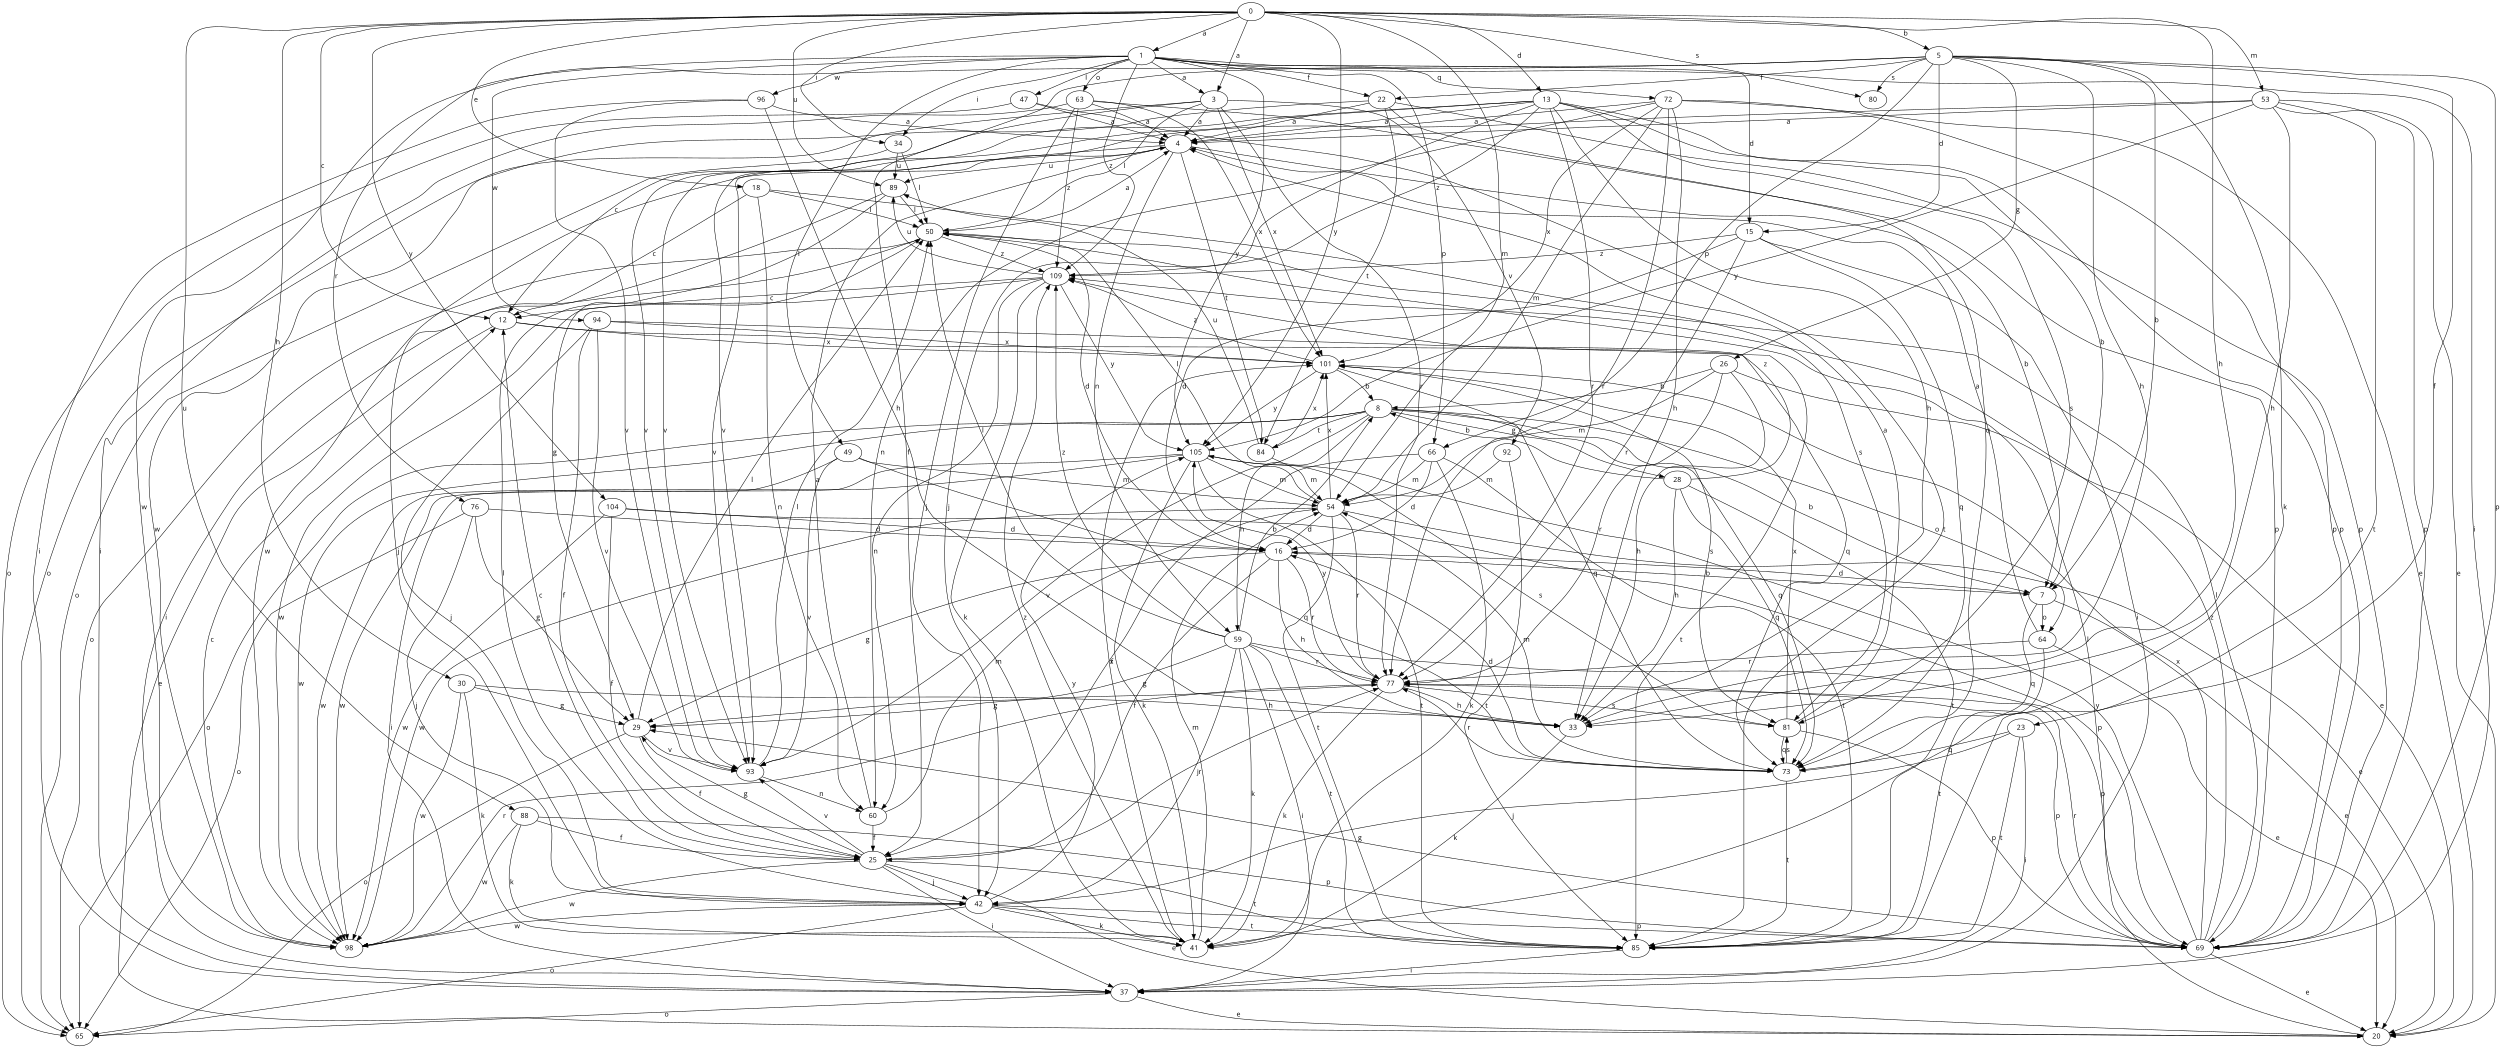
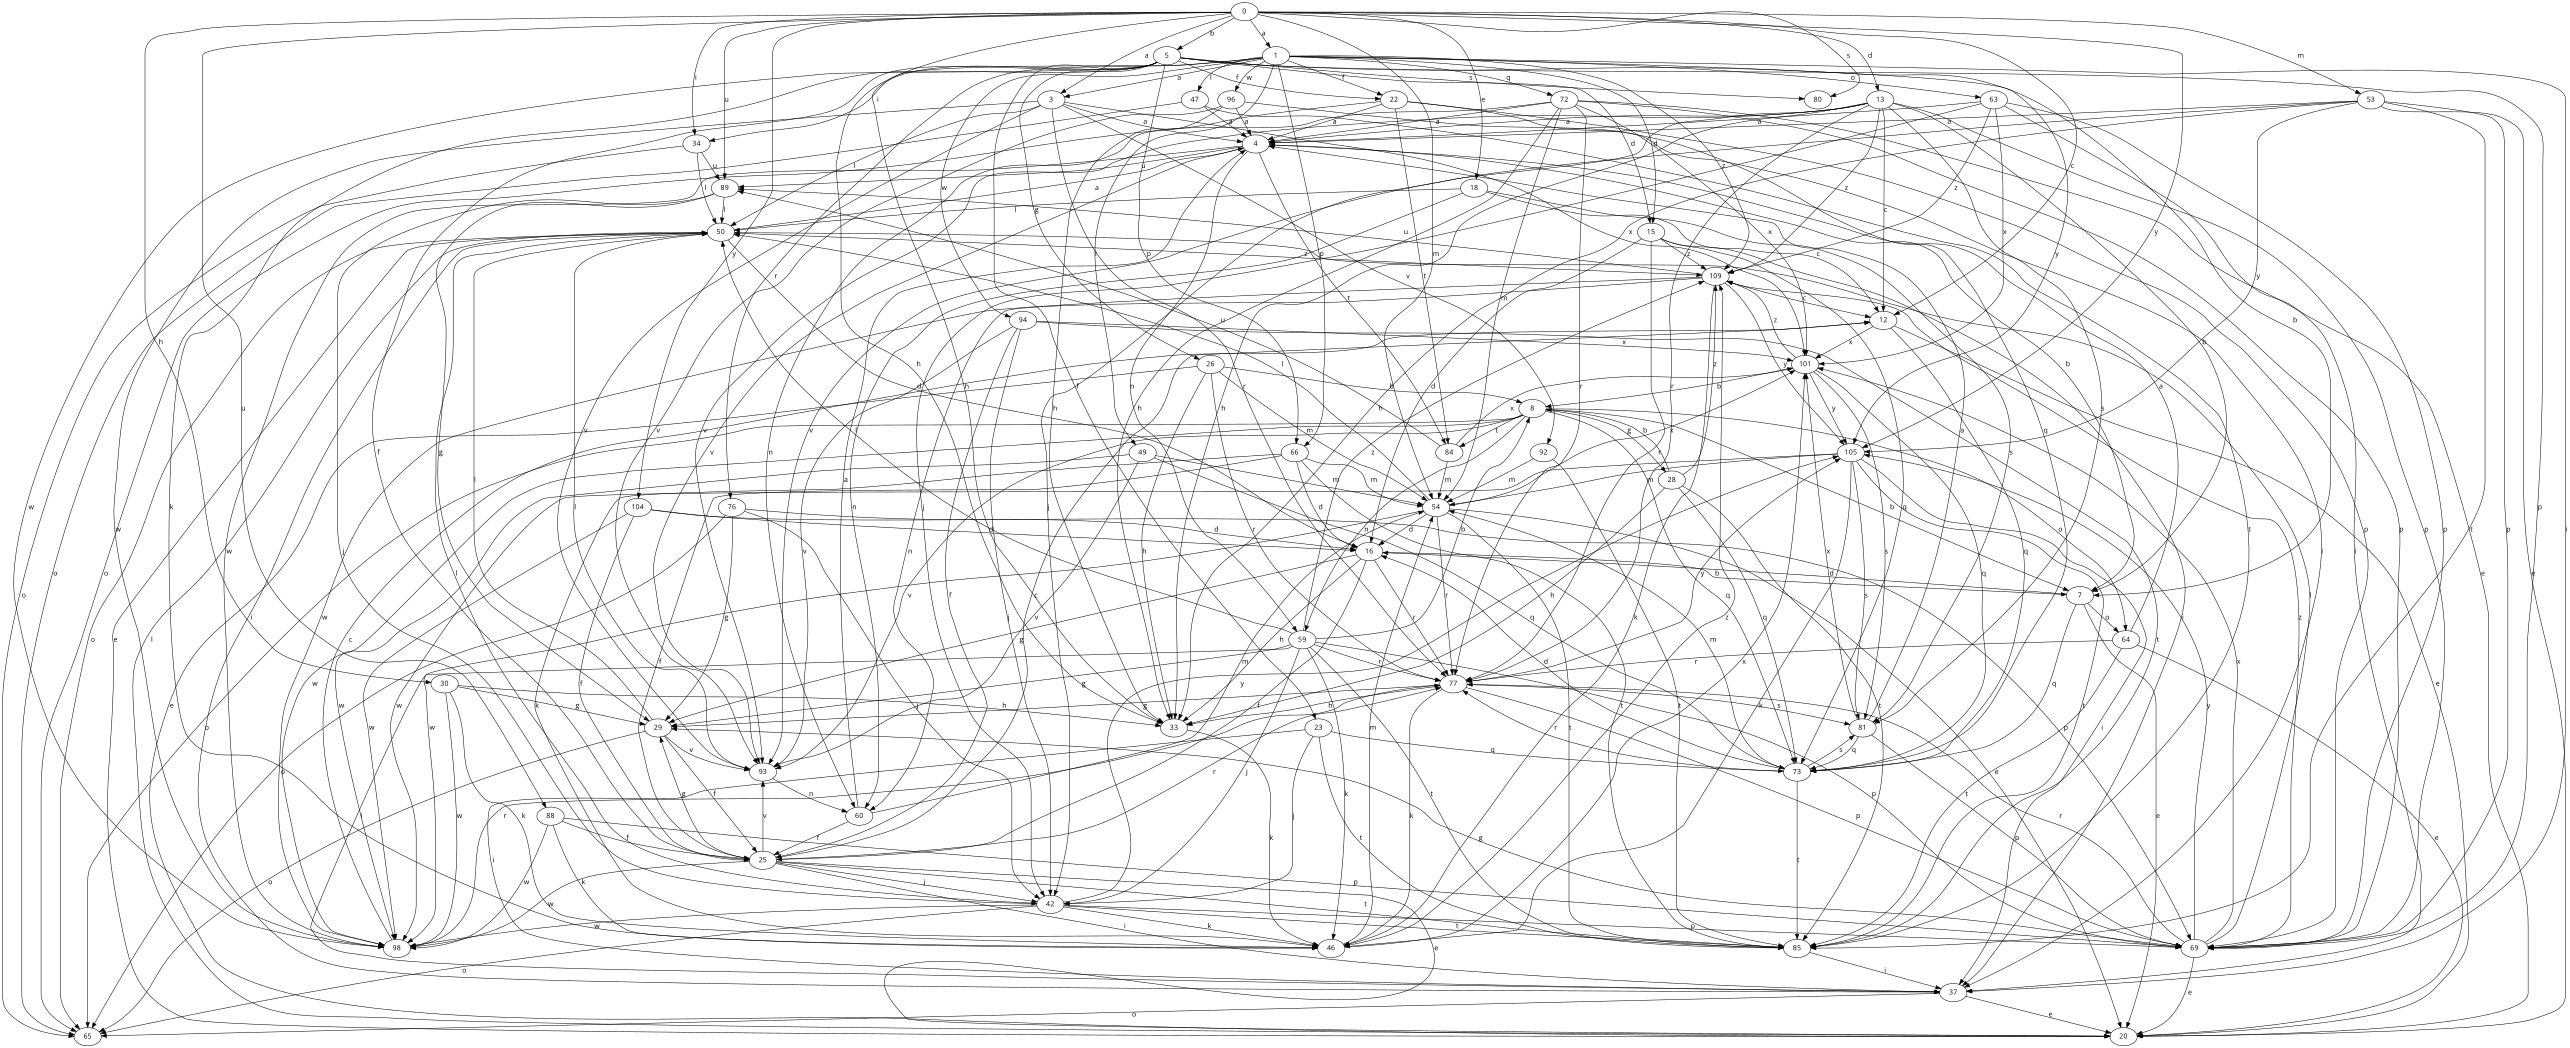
node "41": label "41" -> "46"
edge "50" -> "20": added, label "e"
